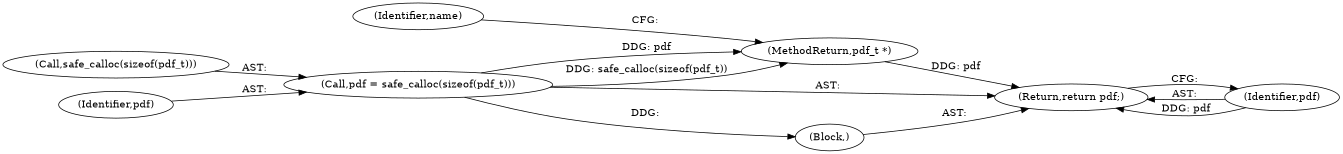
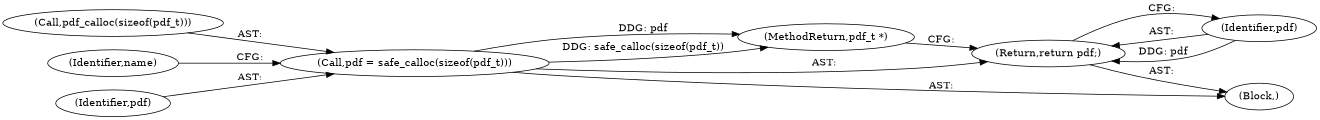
edge "(Identifier,name)" -> "(MethodReturn,pdf_t *)": now "(Identifier,name)" -> "(Call,pdf = safe_calloc(sizeof(pdf_t)))"
node "(Call,safe_calloc(sizeof(pdf_t)))": label "(Call,safe_calloc(sizeof(pdf_t)))" -> "(Call,pdf_calloc(sizeof(pdf_t)))"
edge "(MethodReturn,pdf_t *)" -> "(Return,return pdf;)": label "DDG: pdf" -> "CFG: "
edge "(Call,pdf = safe_calloc(sizeof(pdf_t)))" -> "(Block,)": label "DDG: " -> "AST: "
edge "(Block,)" -> "(Return,return pdf;)": reversed
